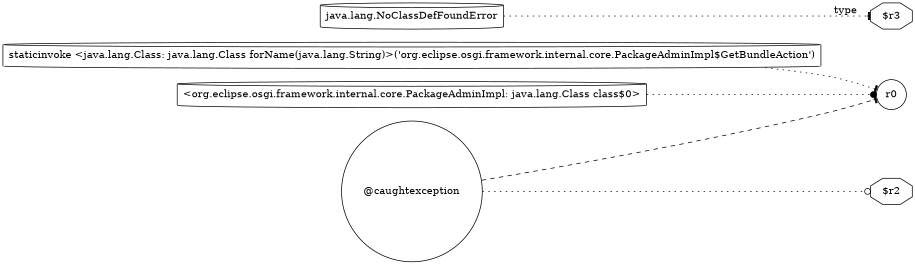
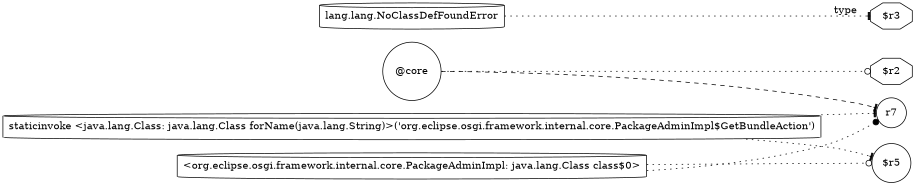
node "java.lang.NoClassDefFoundError": label "java.lang.NoClassDefFoundError" -> "lang.lang.NoClassDefFoundError"
node "r0": label "r0" -> "r7"
node "$r5": added
node "@caughtexception": label "@caughtexception" -> "@core"
